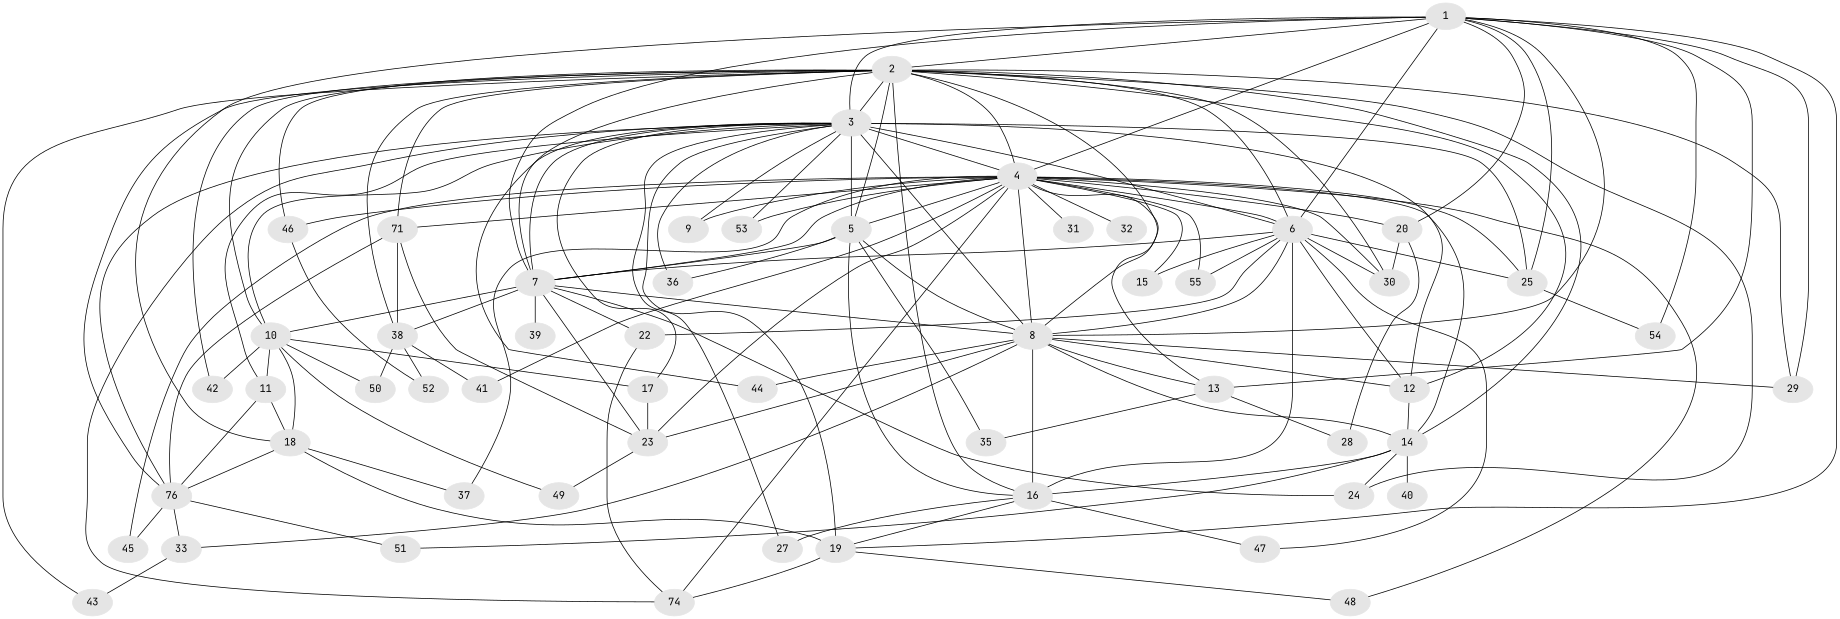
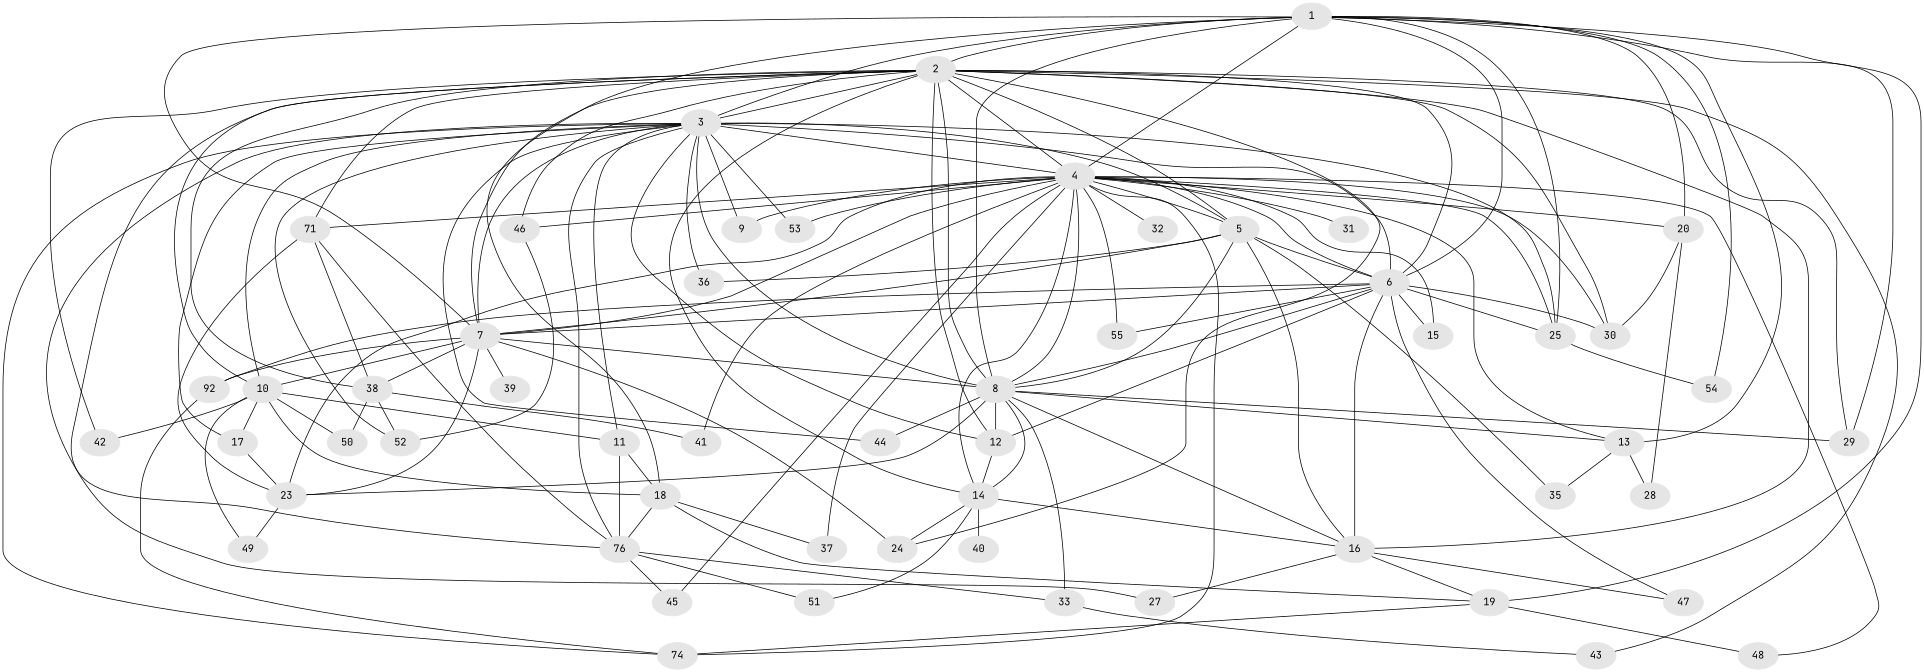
edge "5" -- "6": added
edge "3" -- "19": now "3" -- "52"
node "22": label "22" -> "92"
